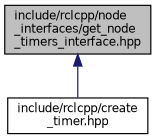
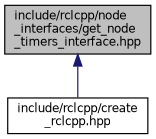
node "include/rclcpp/create _timer.hpp": label "include/rclcpp/create _timer.hpp" -> "include/rclcpp/create _rclcpp.hpp"
